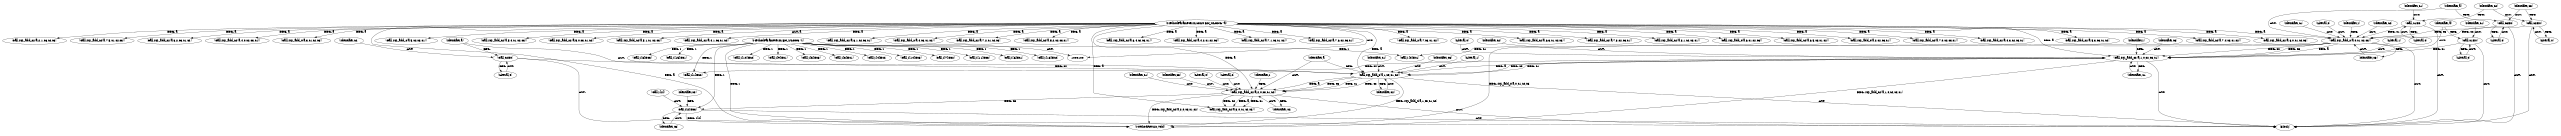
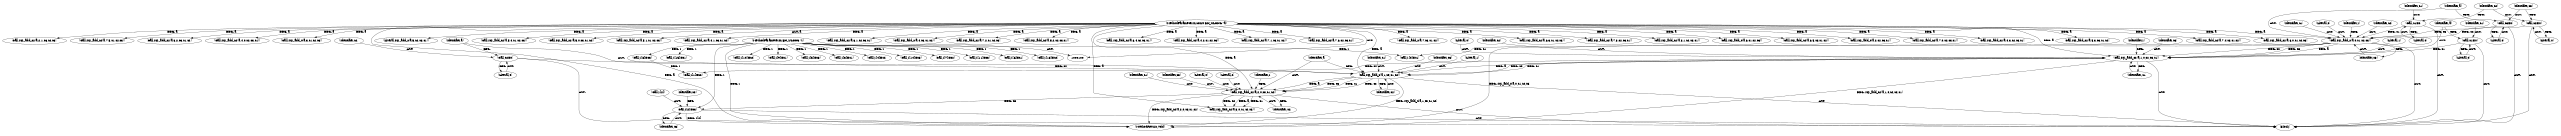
node "(Call,sqr_add_c(a,5,c2,c3,c1))": label "(Call,sqr_add_c(a,5,c2,c3,c1))" -> "(Literal,sqr_add_c(a,5,c2,c3,c1))"
edge "(MethodParameterIn,BN_ULONG *r)" -> "(Call,r[1]=c2)": now "(Call,r[8]=c3)" -> "(Call,r[1]=c2)"
